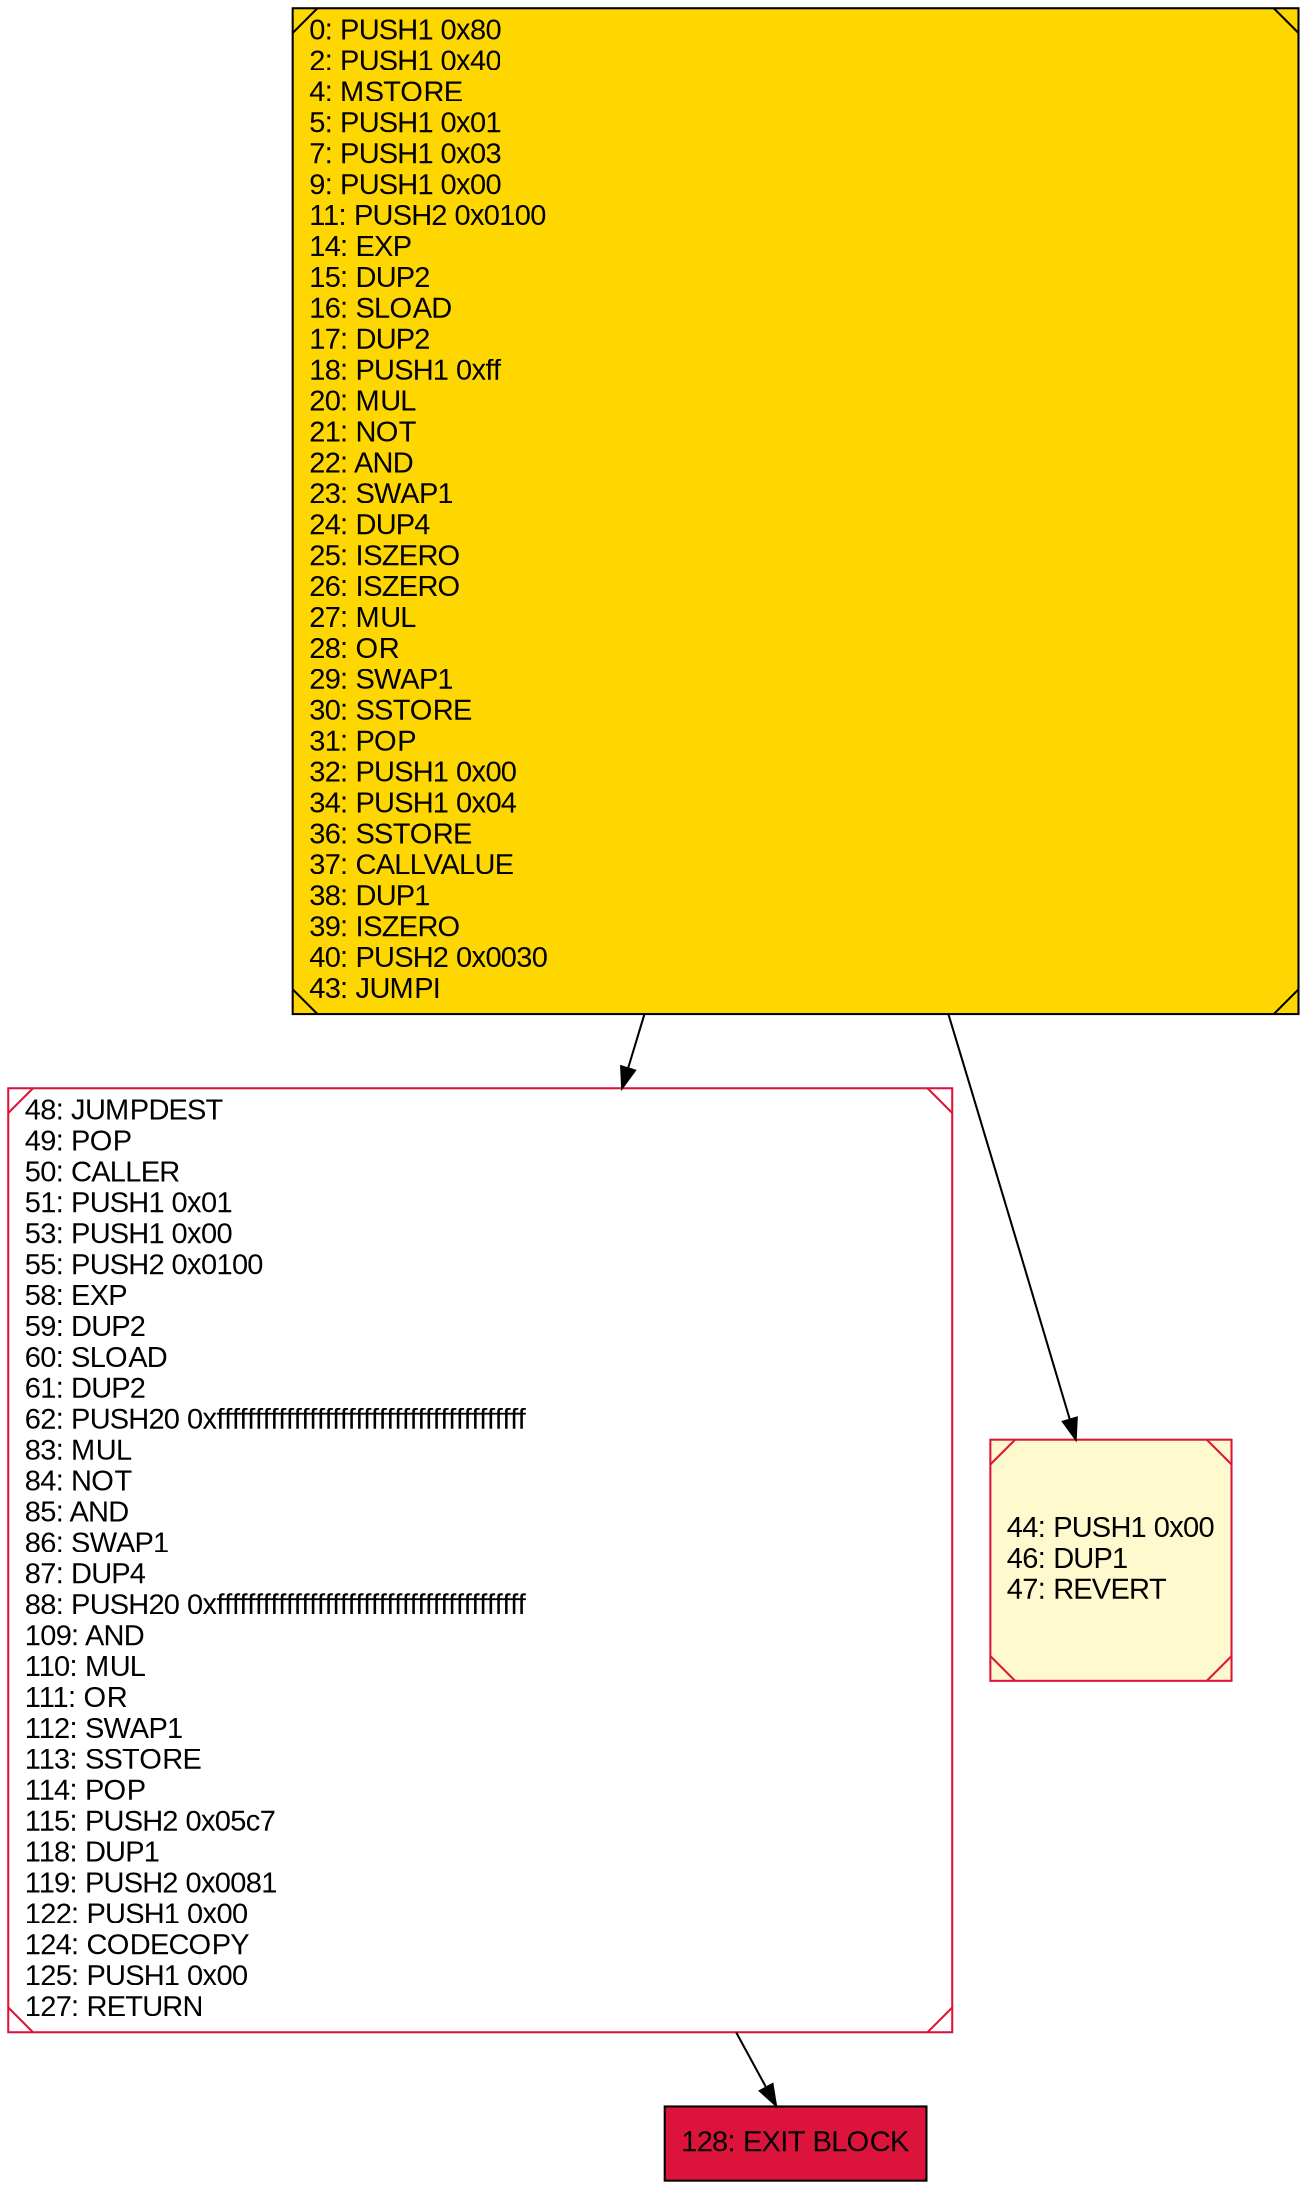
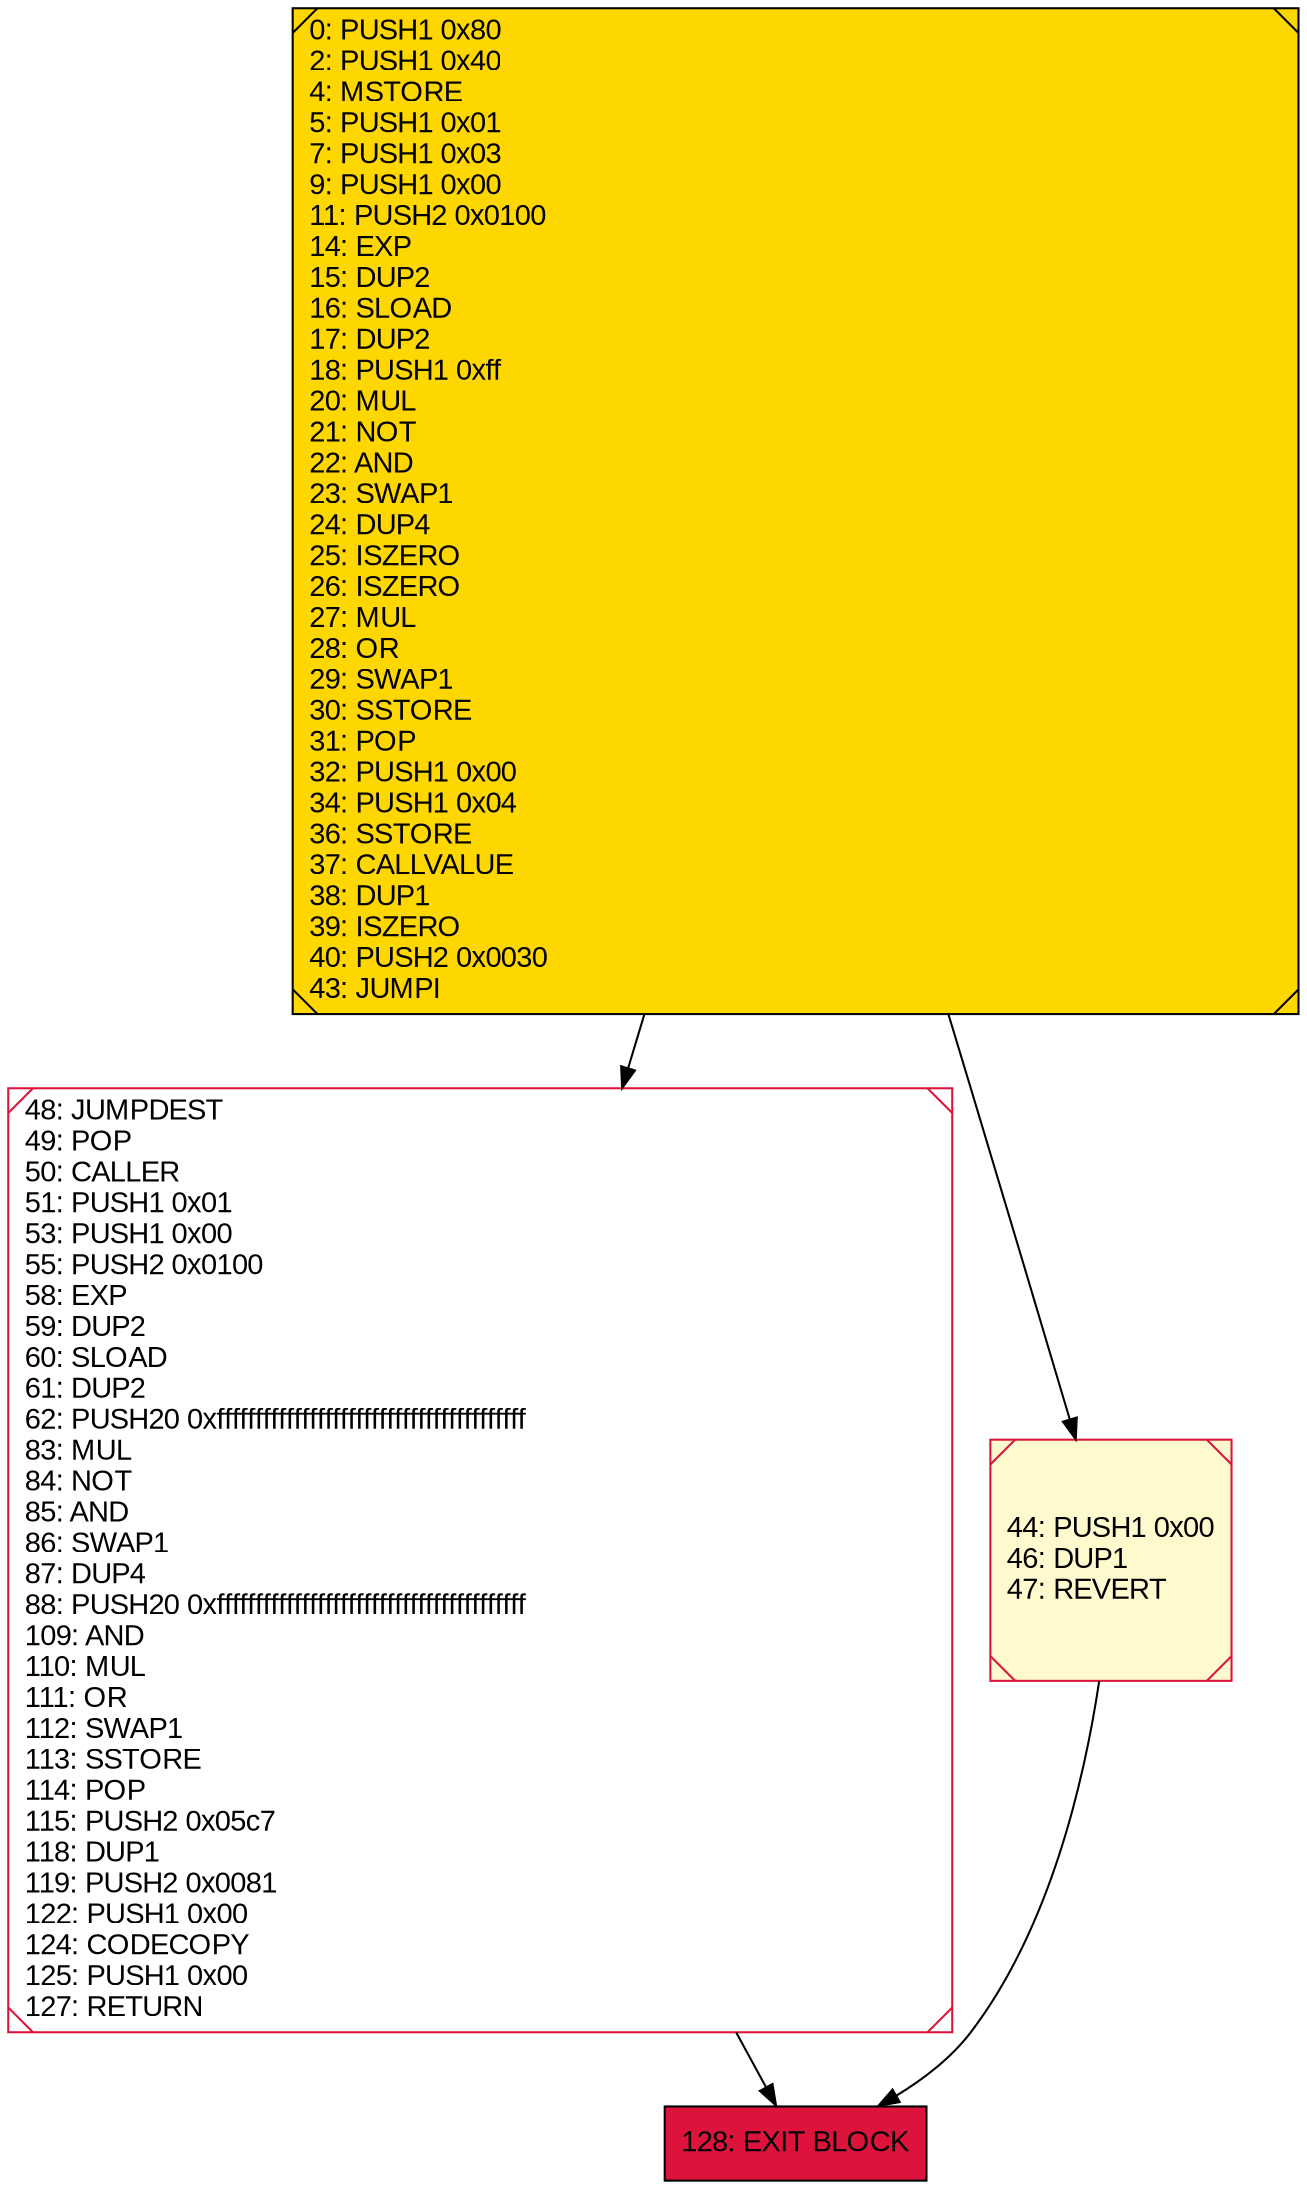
edge "44: PUSH1 0x00 46: DUP1 47: REVERT" -> "128: EXIT BLOCK": added
